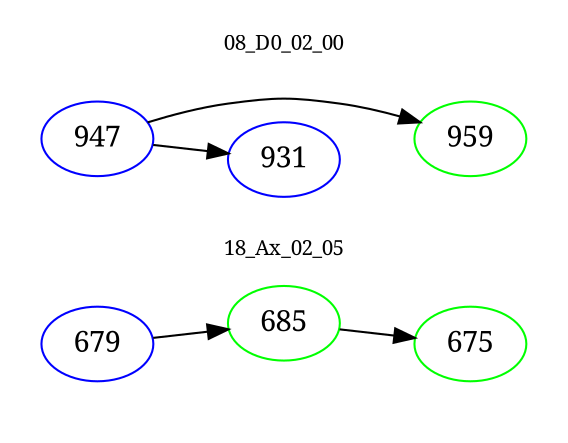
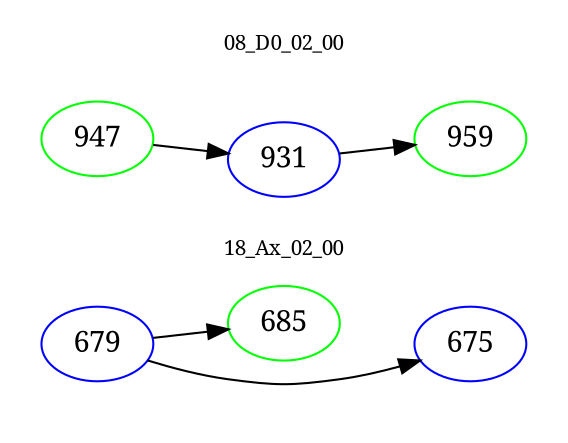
edge "947" -> "959": now "931" -> "959"
node "947": color blue -> green
cluster "18_Ax_02_05": label "18_Ax_02_05" -> "18_Ax_02_00"
edge "685" -> "675": now "679" -> "675"
node "675": color green -> blue
